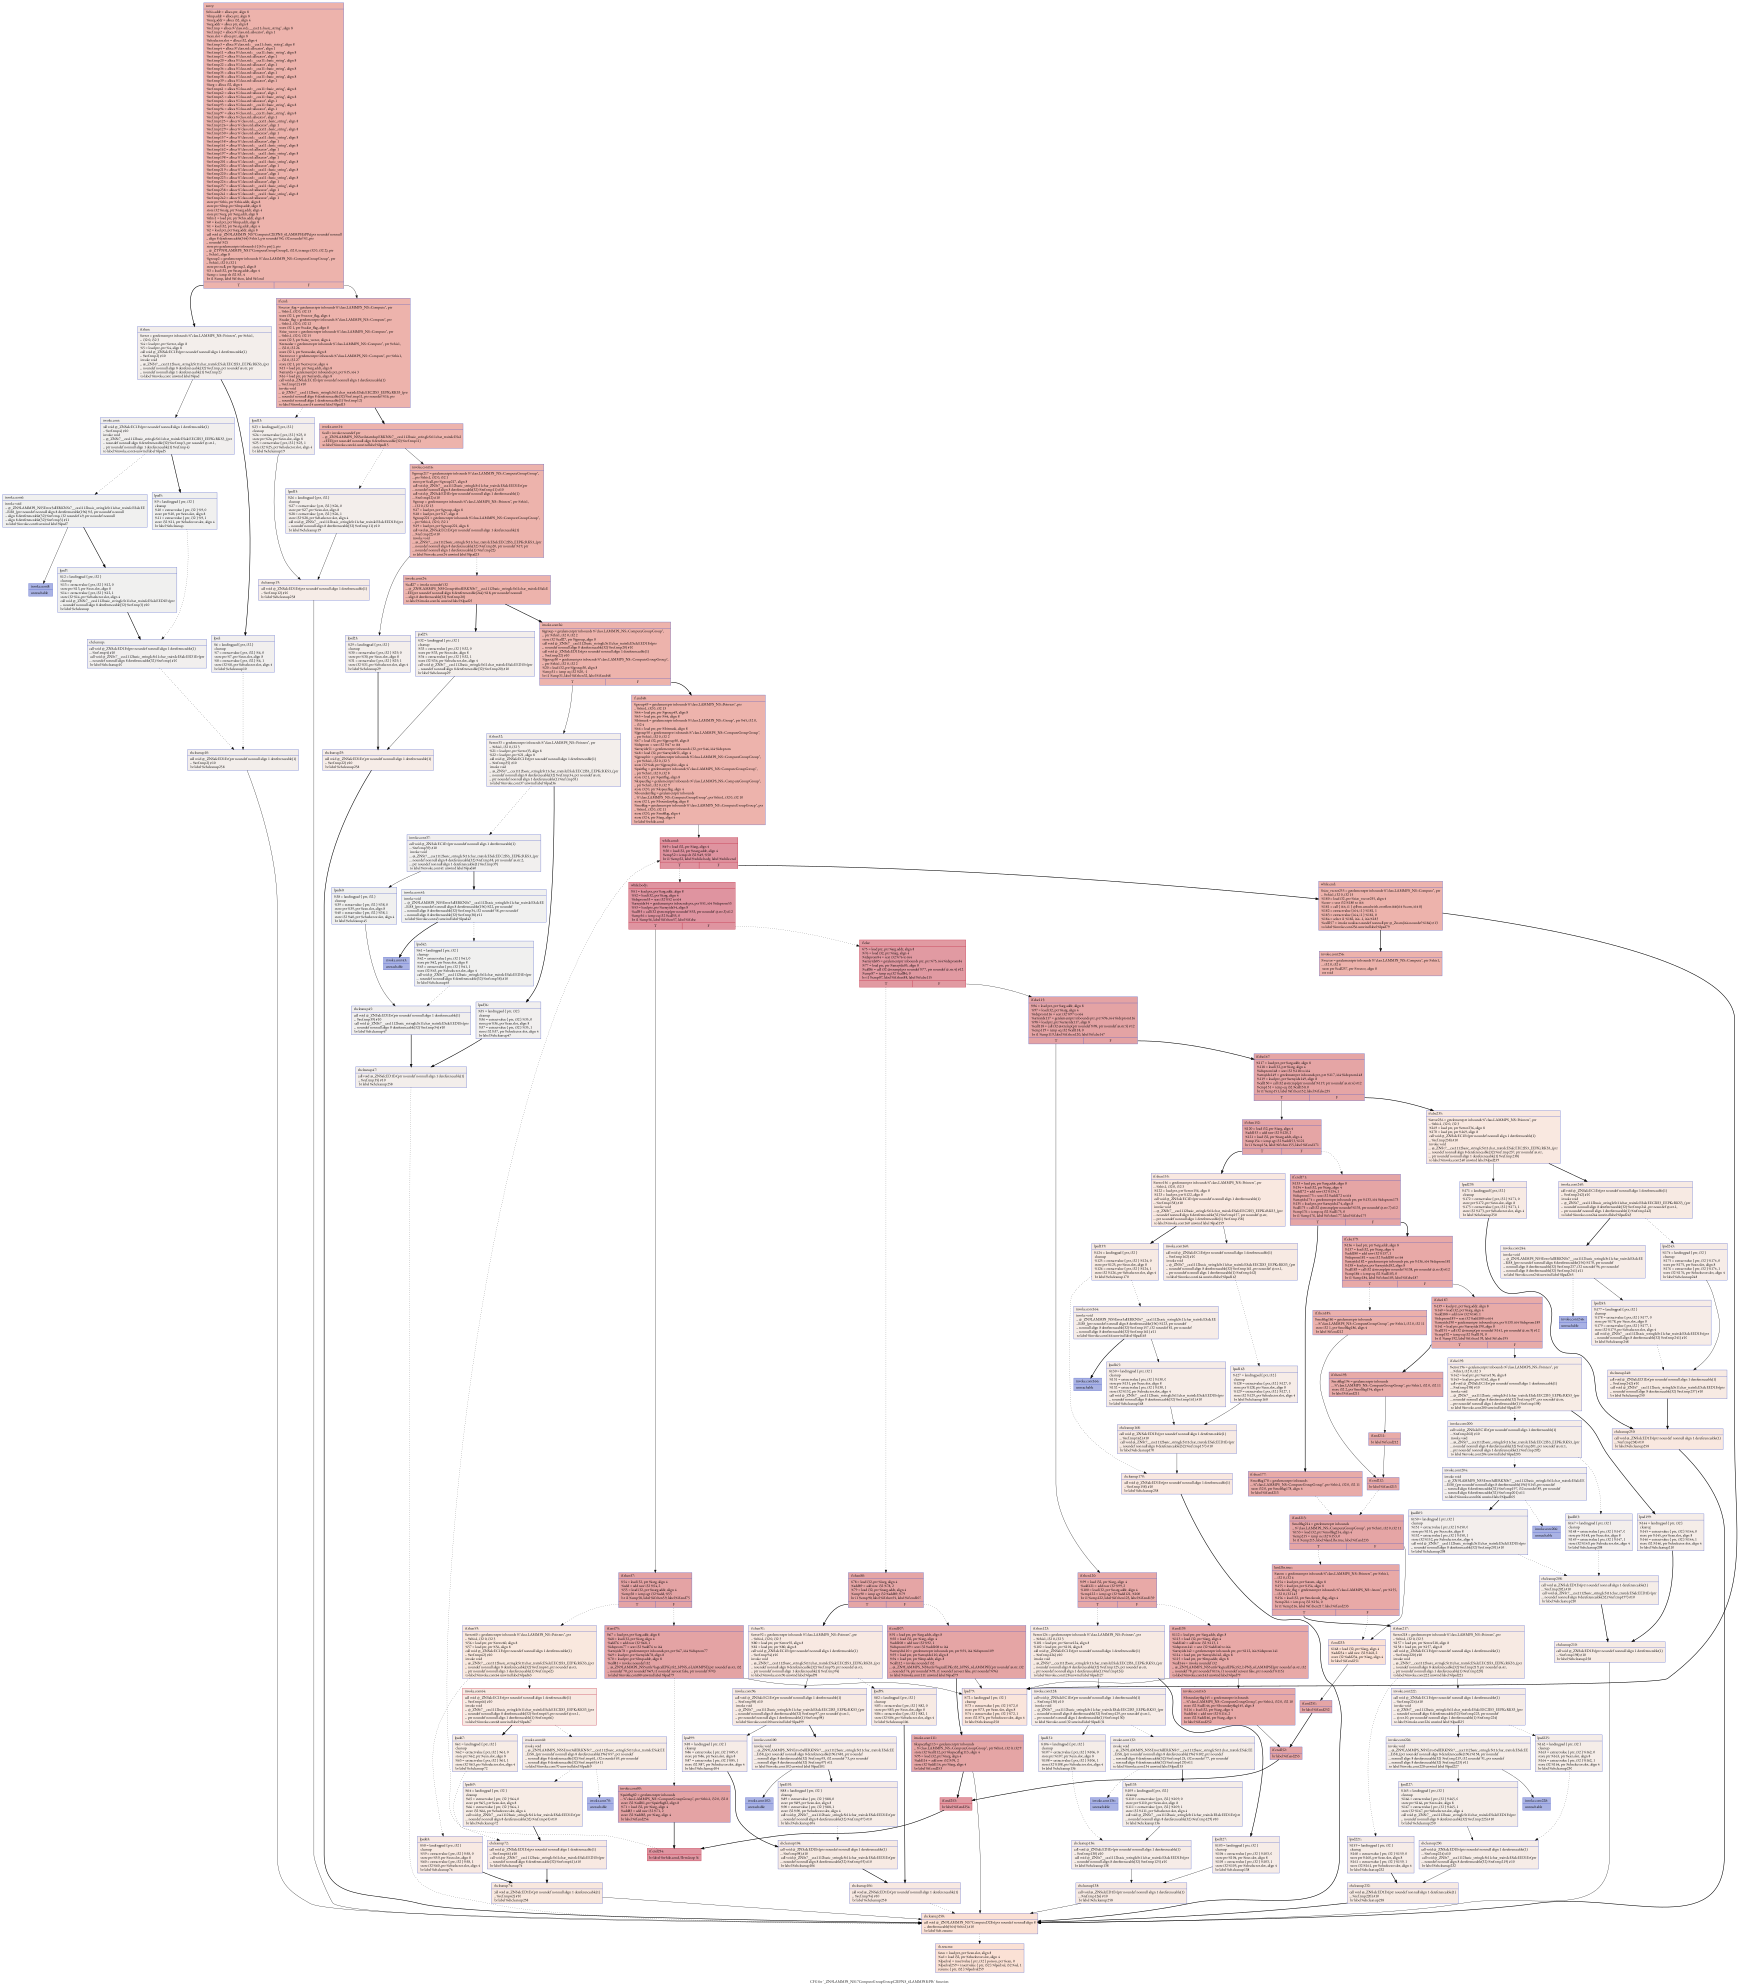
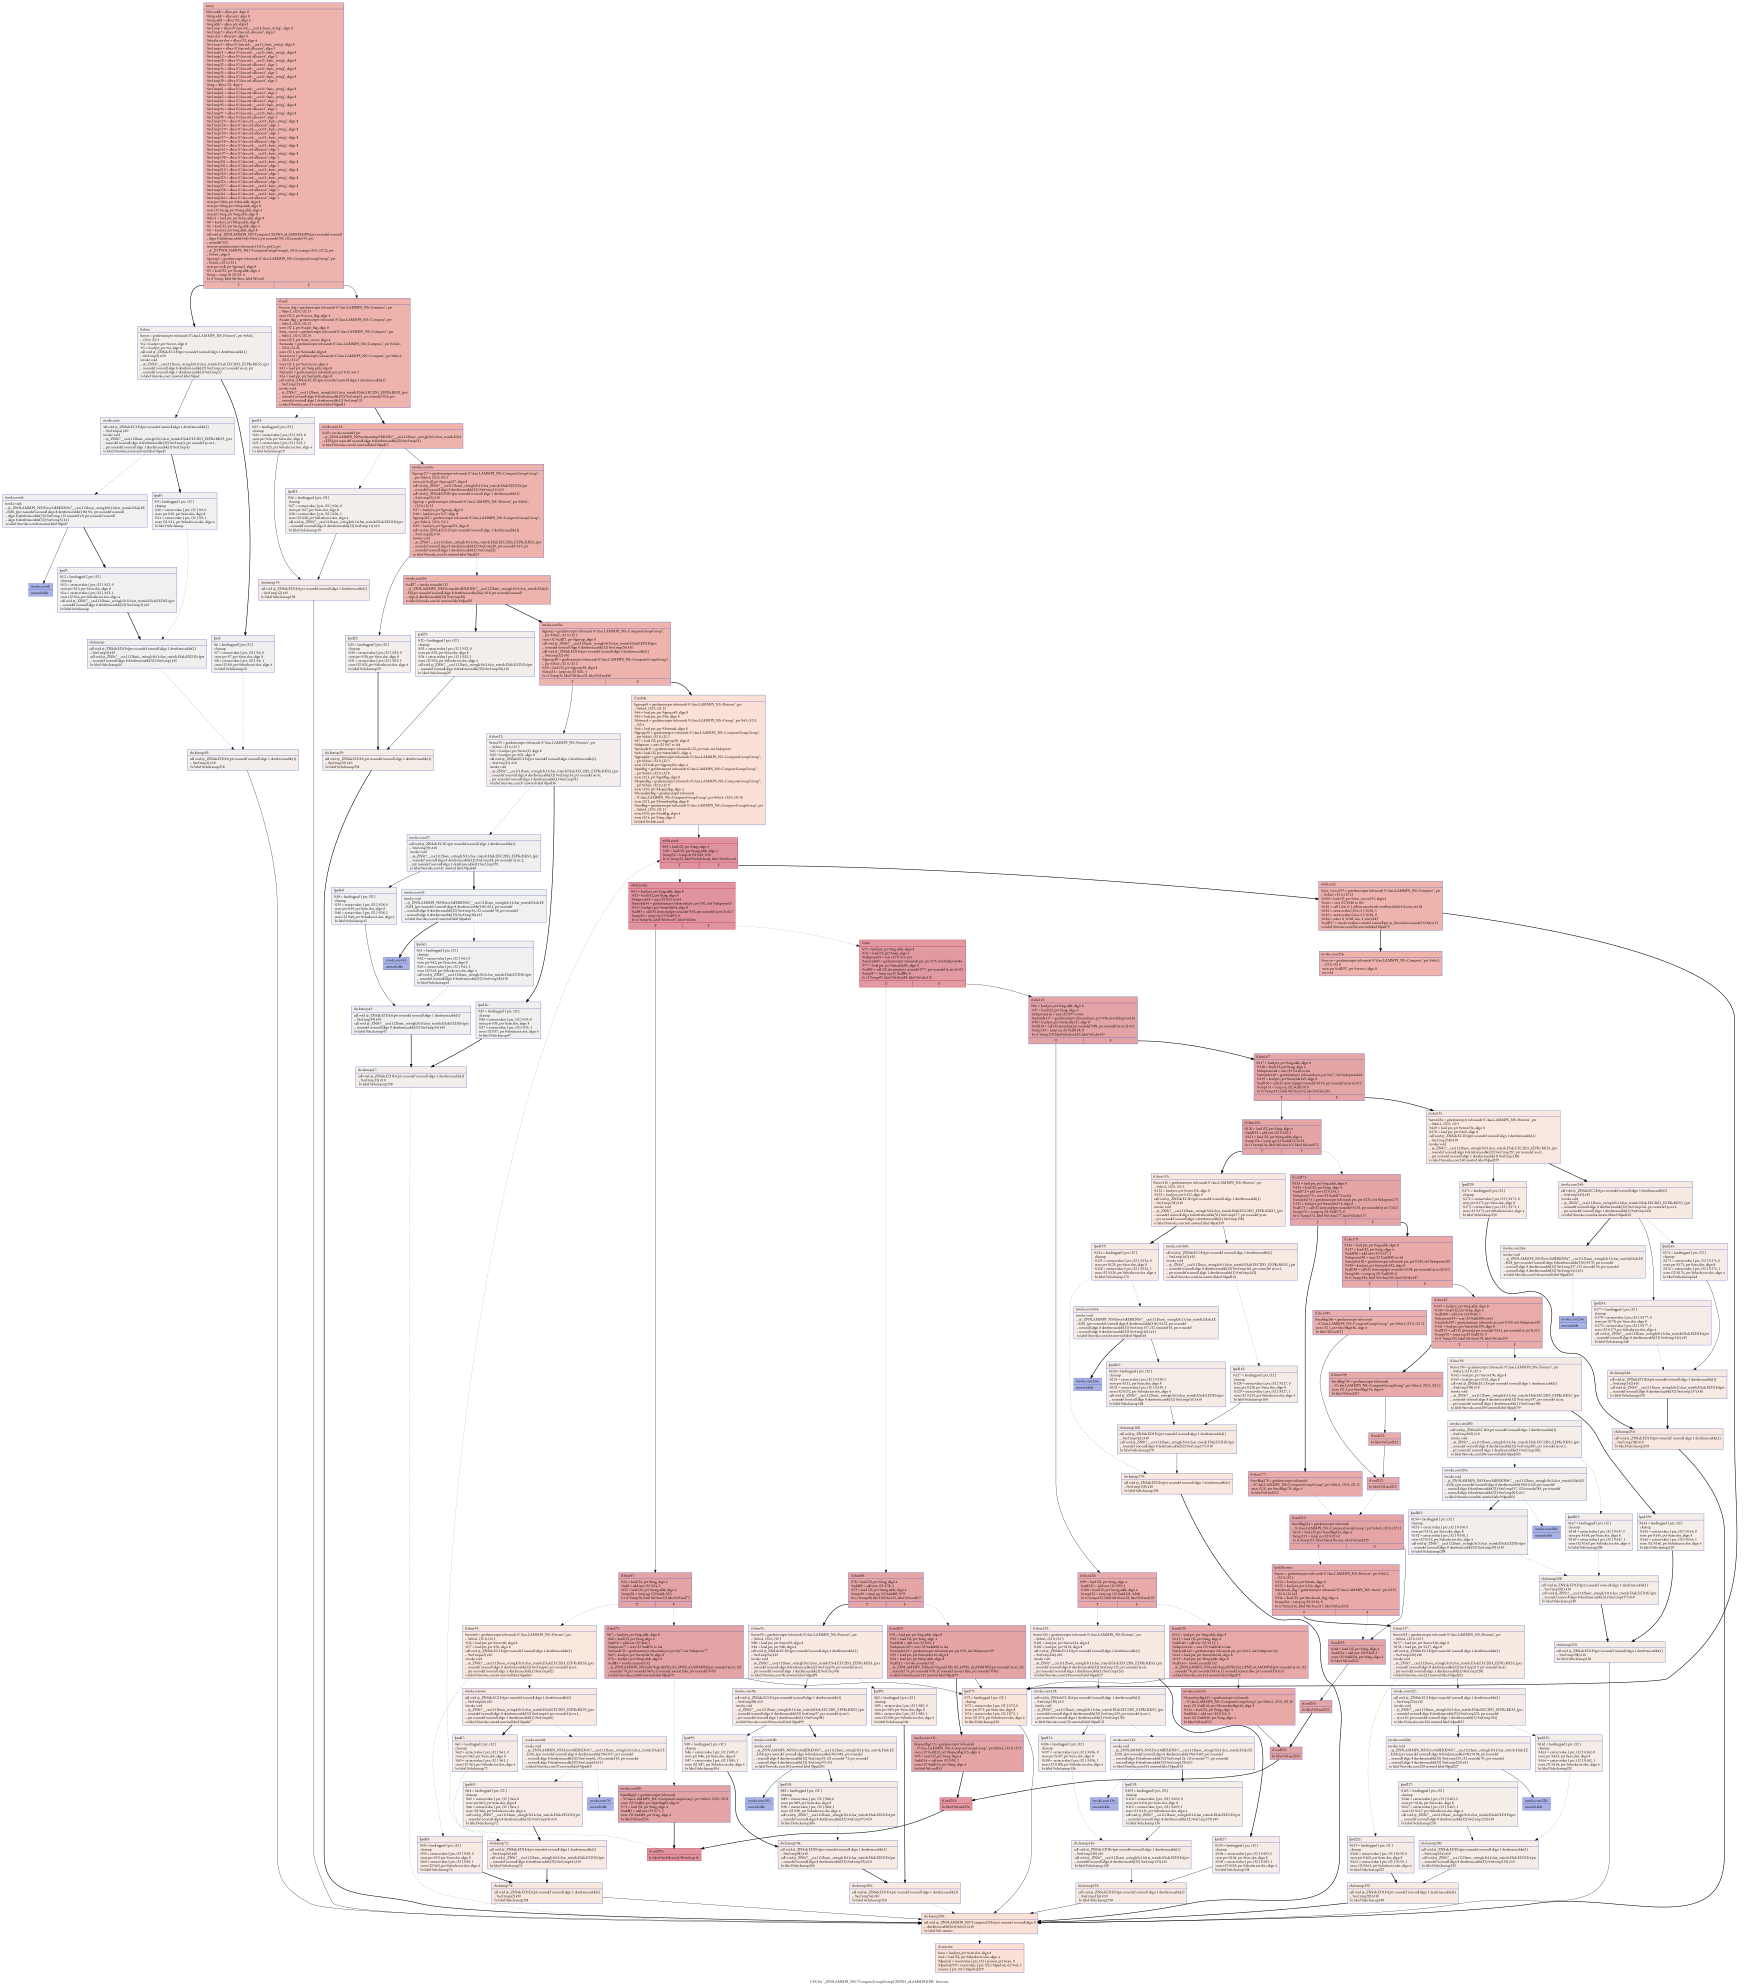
node "if.end48:": fillcolor #d6524470 -> #f7bca170
edge "invoke.cont244:" -> "lpad245:": now "invoke.cont240:" -> "lpad245:"
node "if.end233:": fillcolor #f7bca170 -> #c5333470
node "invoke.cont64:": color #b70d28ff -> #3d50c3ff
edge "invoke.cont226:" -> "lpad227:": style solid -> dotted
edge "invoke.cont111:" -> "ehcleanup258:": now "lpad79:" -> "ehcleanup258:"
